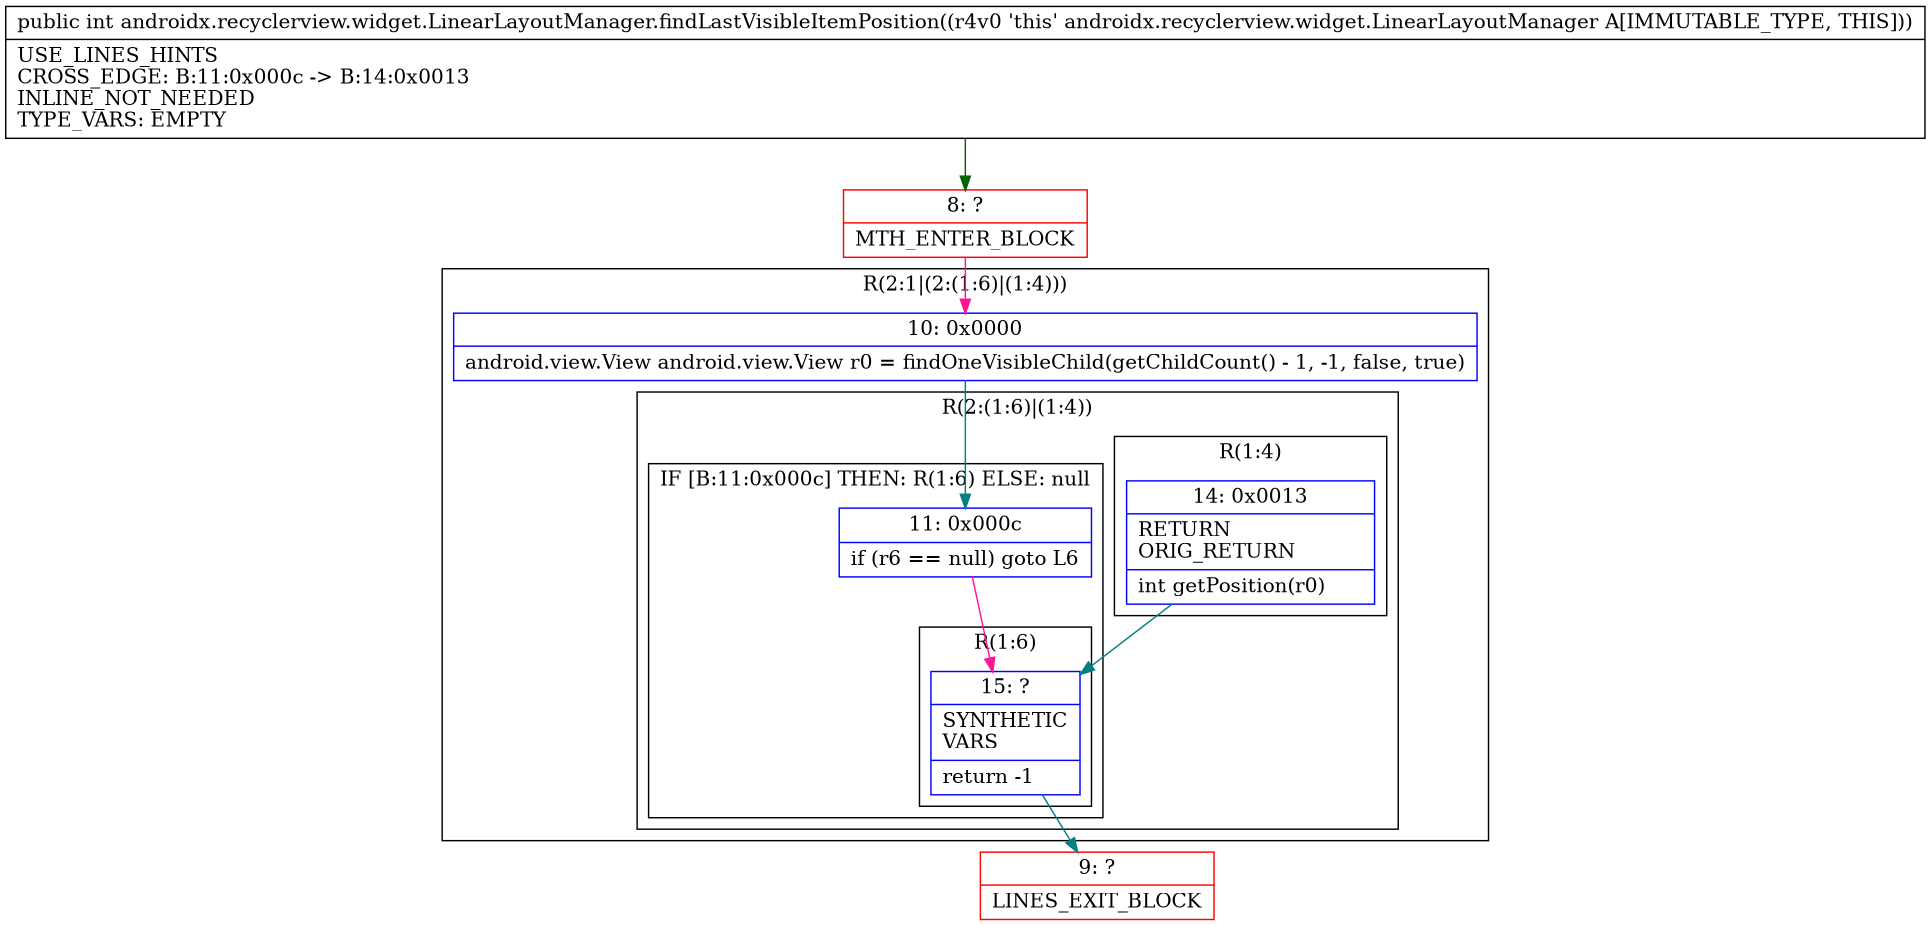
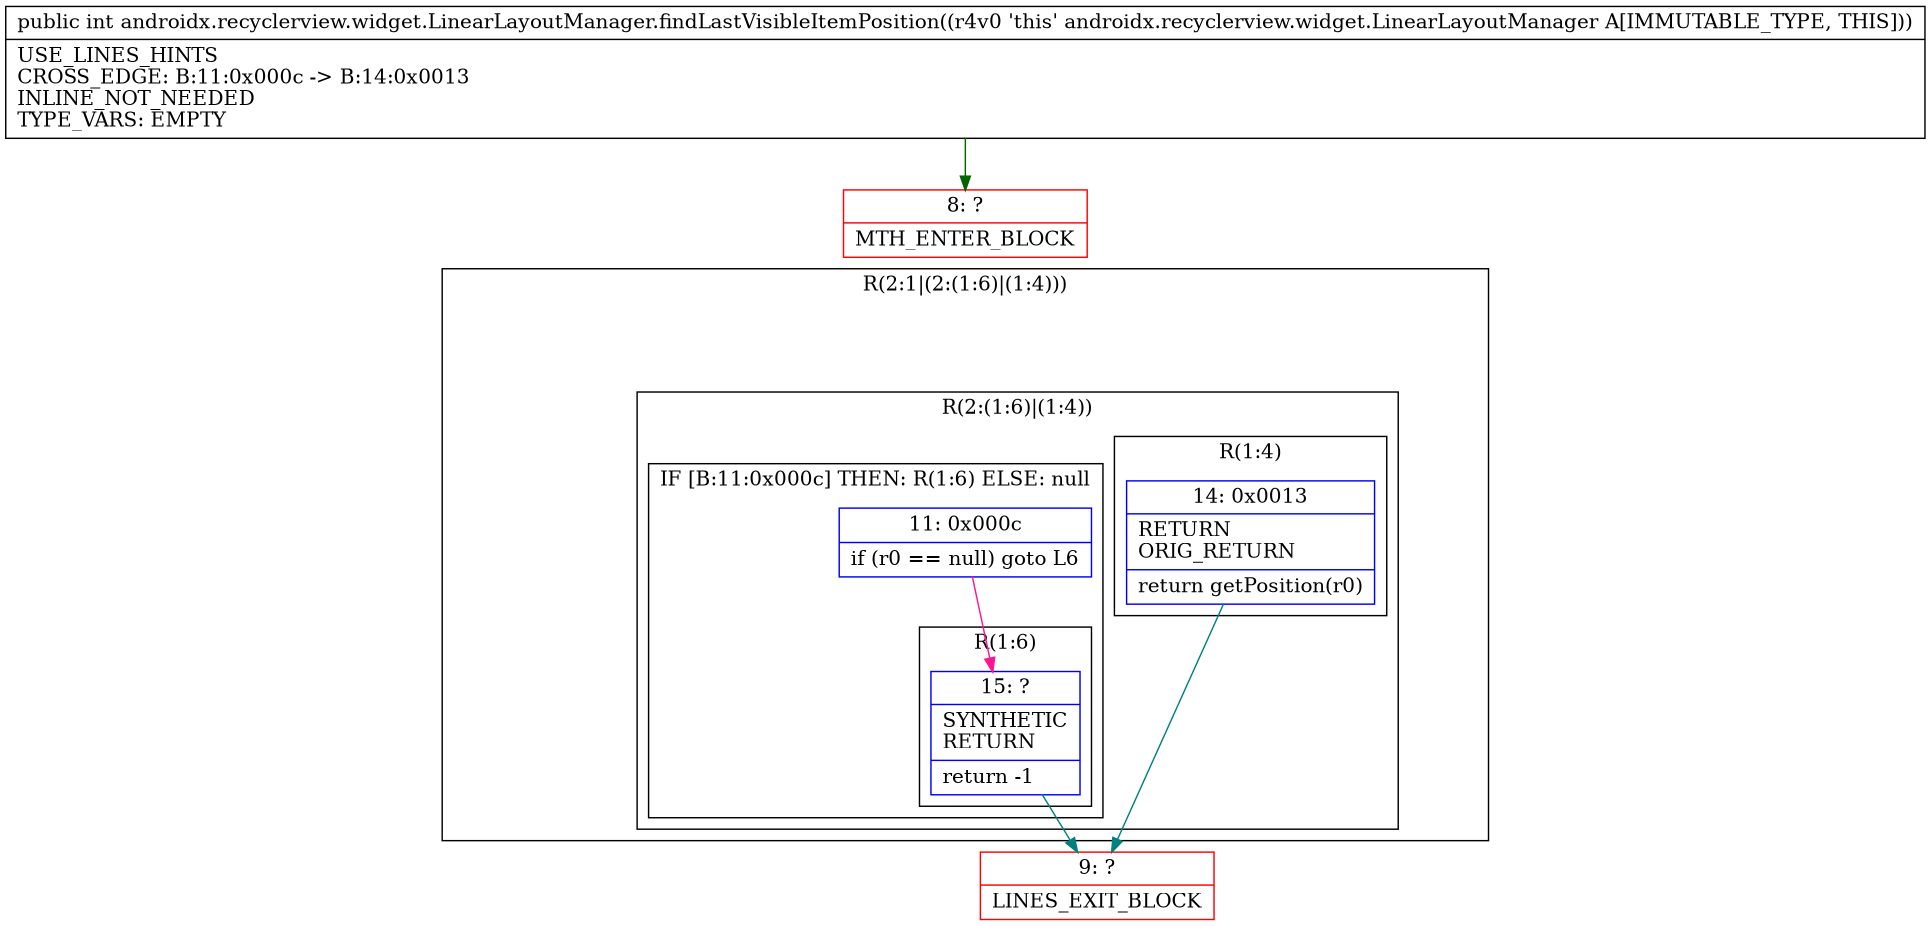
node "10: 0x0000": removed
node "11: 0x000c": text "if (r6 == null) goto L6" -> "if (r0 == null) goto L6"
node "14: 0x0013": text "int getPosition(r0)" -> "return getPosition(r0)"
edge "14: 0x0013" -> "15: ?": now "14: 0x0013" -> "9: ?"
node "15: ?": text "VARS" -> "RETURN"
